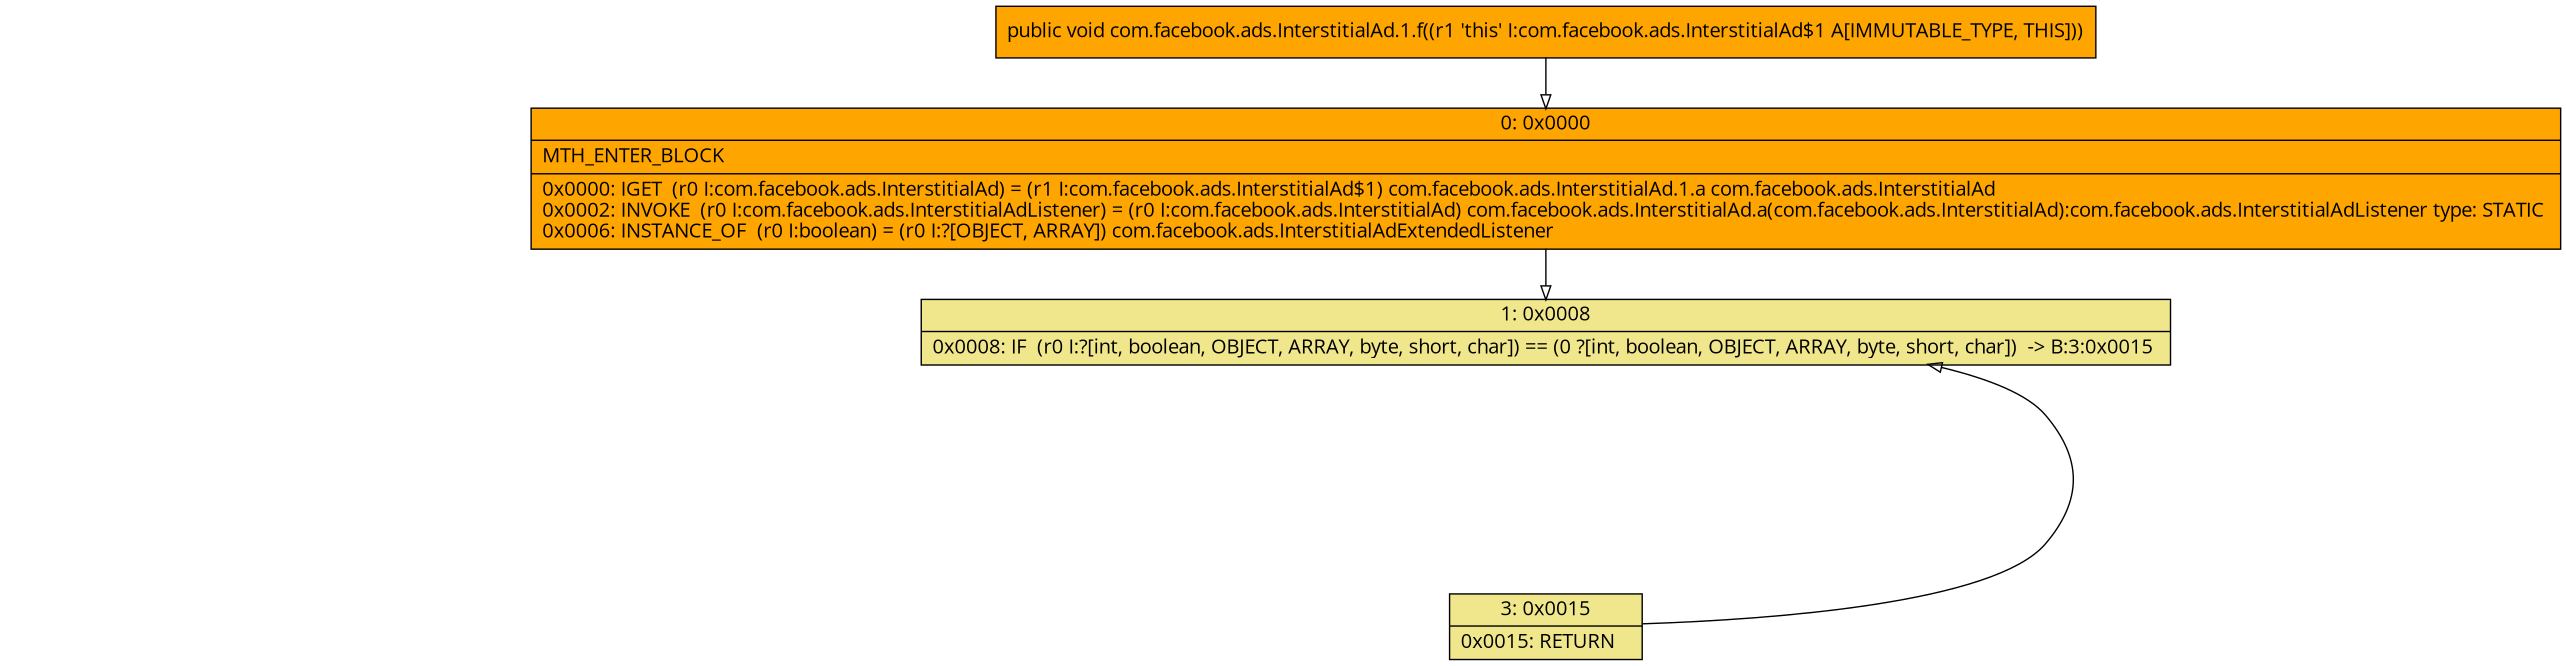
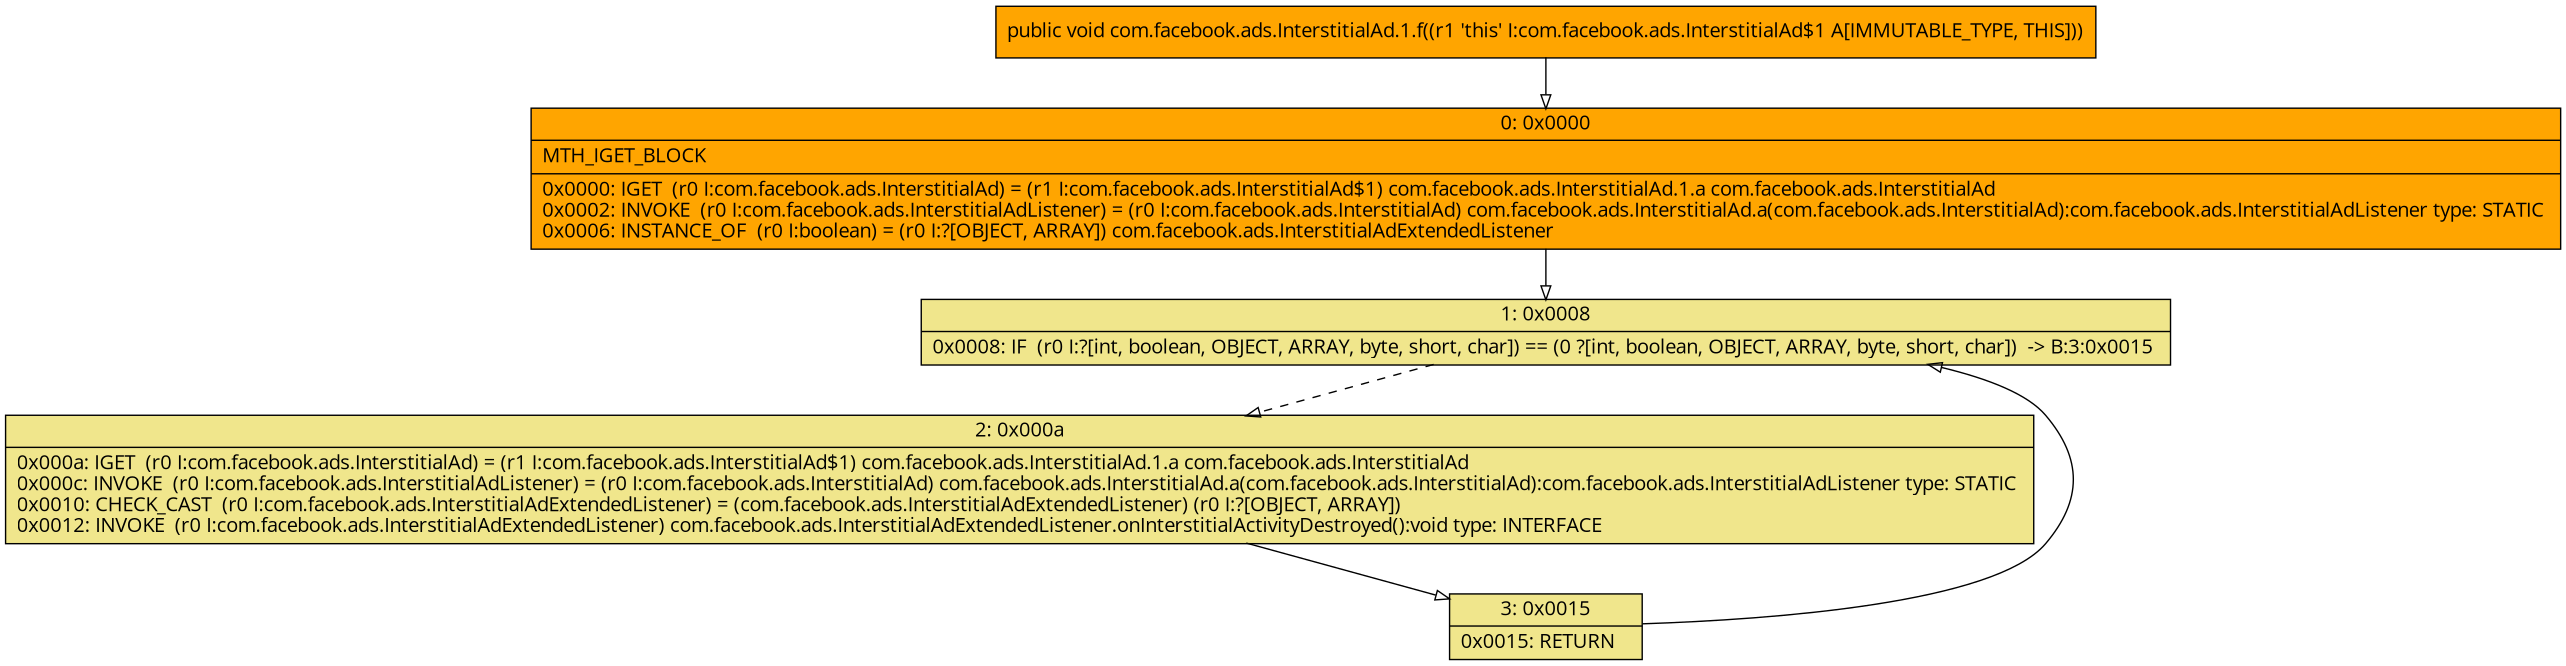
node "0: 0x0000": text "MTH_ENTER_BLOCK" -> "MTH_IGET_BLOCK"
node "2: 0x000a": added
